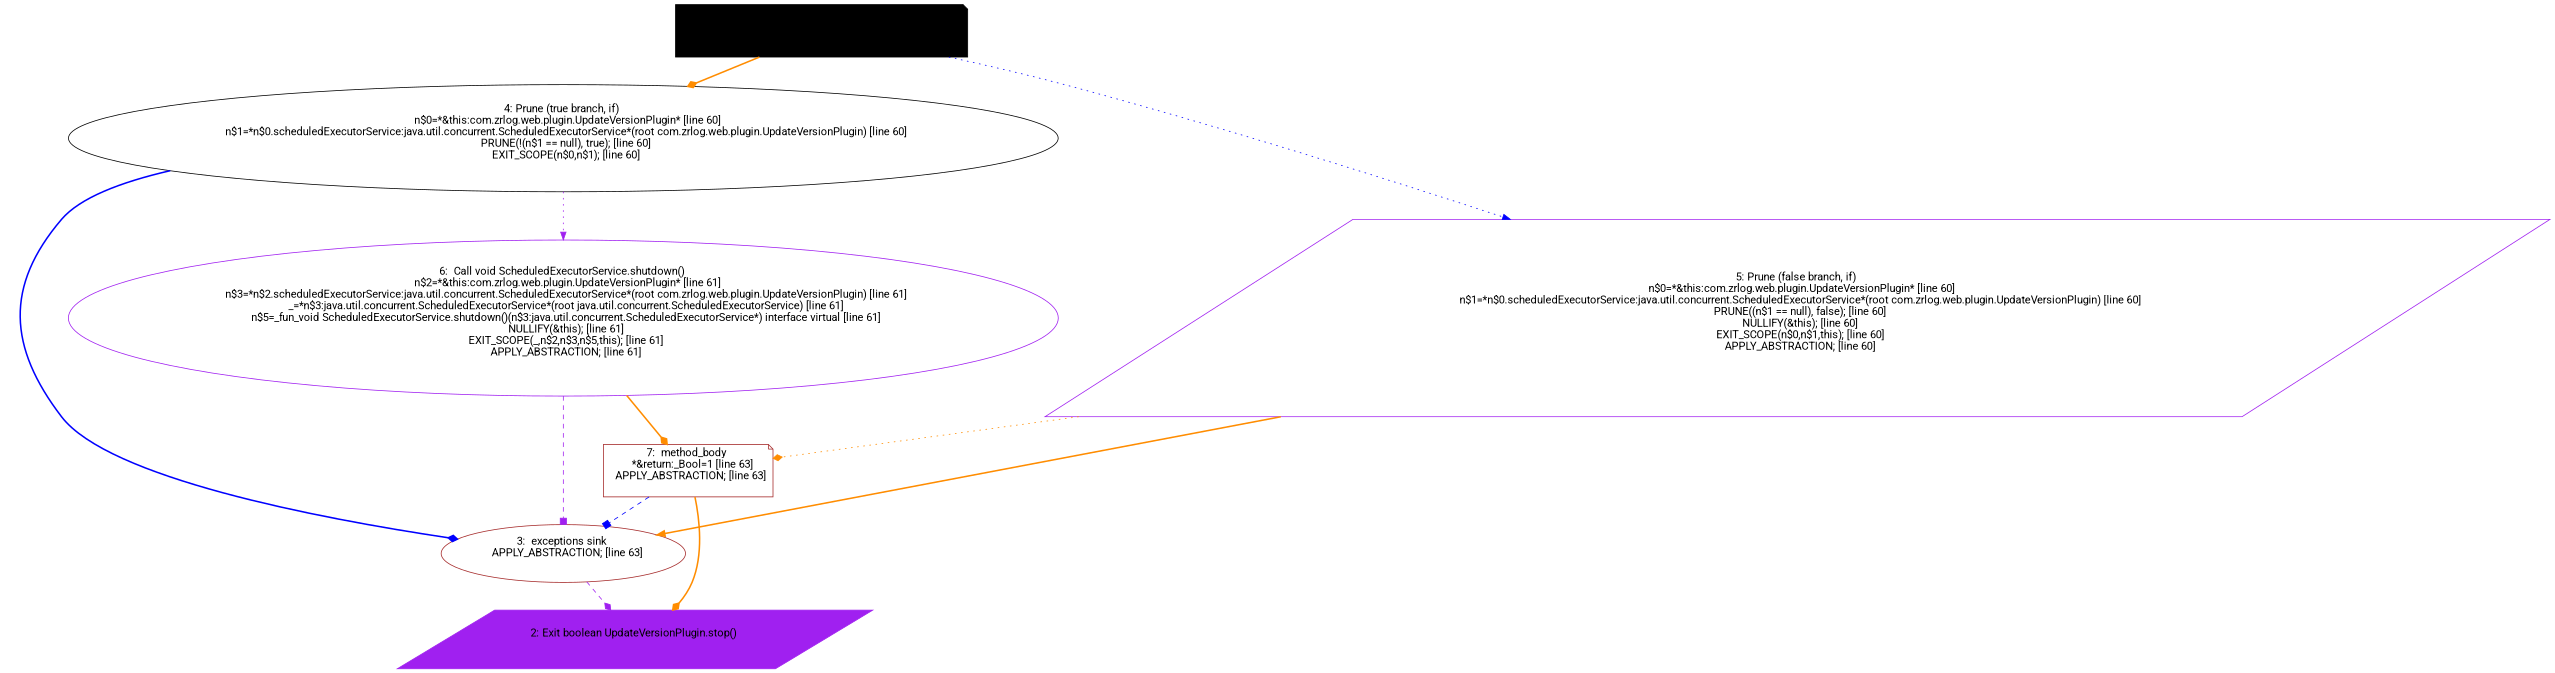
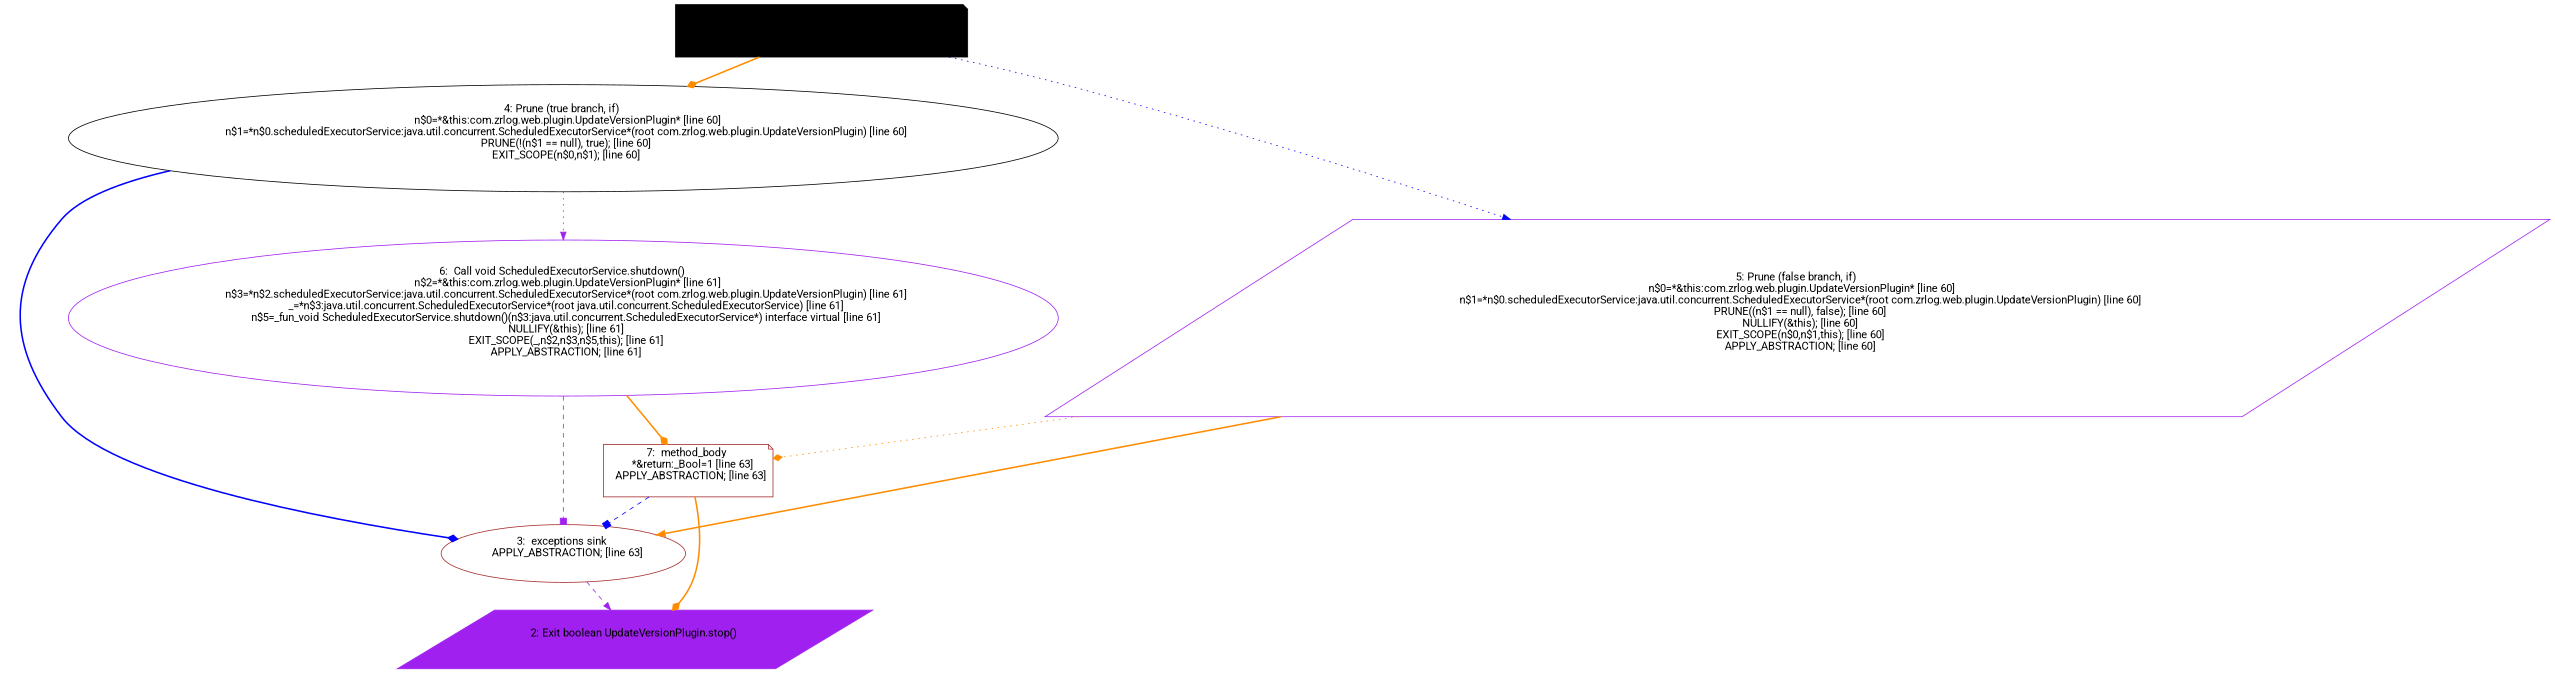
edge "3:  exceptions sink APPLY_ABSTRACTION; [line 63]" -> "2: Exit boolean UpdateVersionPlugin.stop()": arrowhead diamond -> normal
